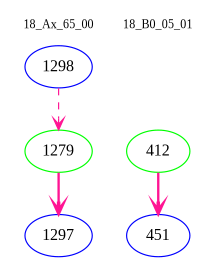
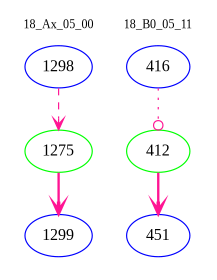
cluster "18_Ax_65_00": label "18_Ax_65_00" -> "18_Ax_05_00"
cluster "18_B0_05_01": label "18_B0_05_01" -> "18_B0_05_11"
node "416": added
node "1279": label "1279" -> "1275"
node "1297": label "1297" -> "1299"
